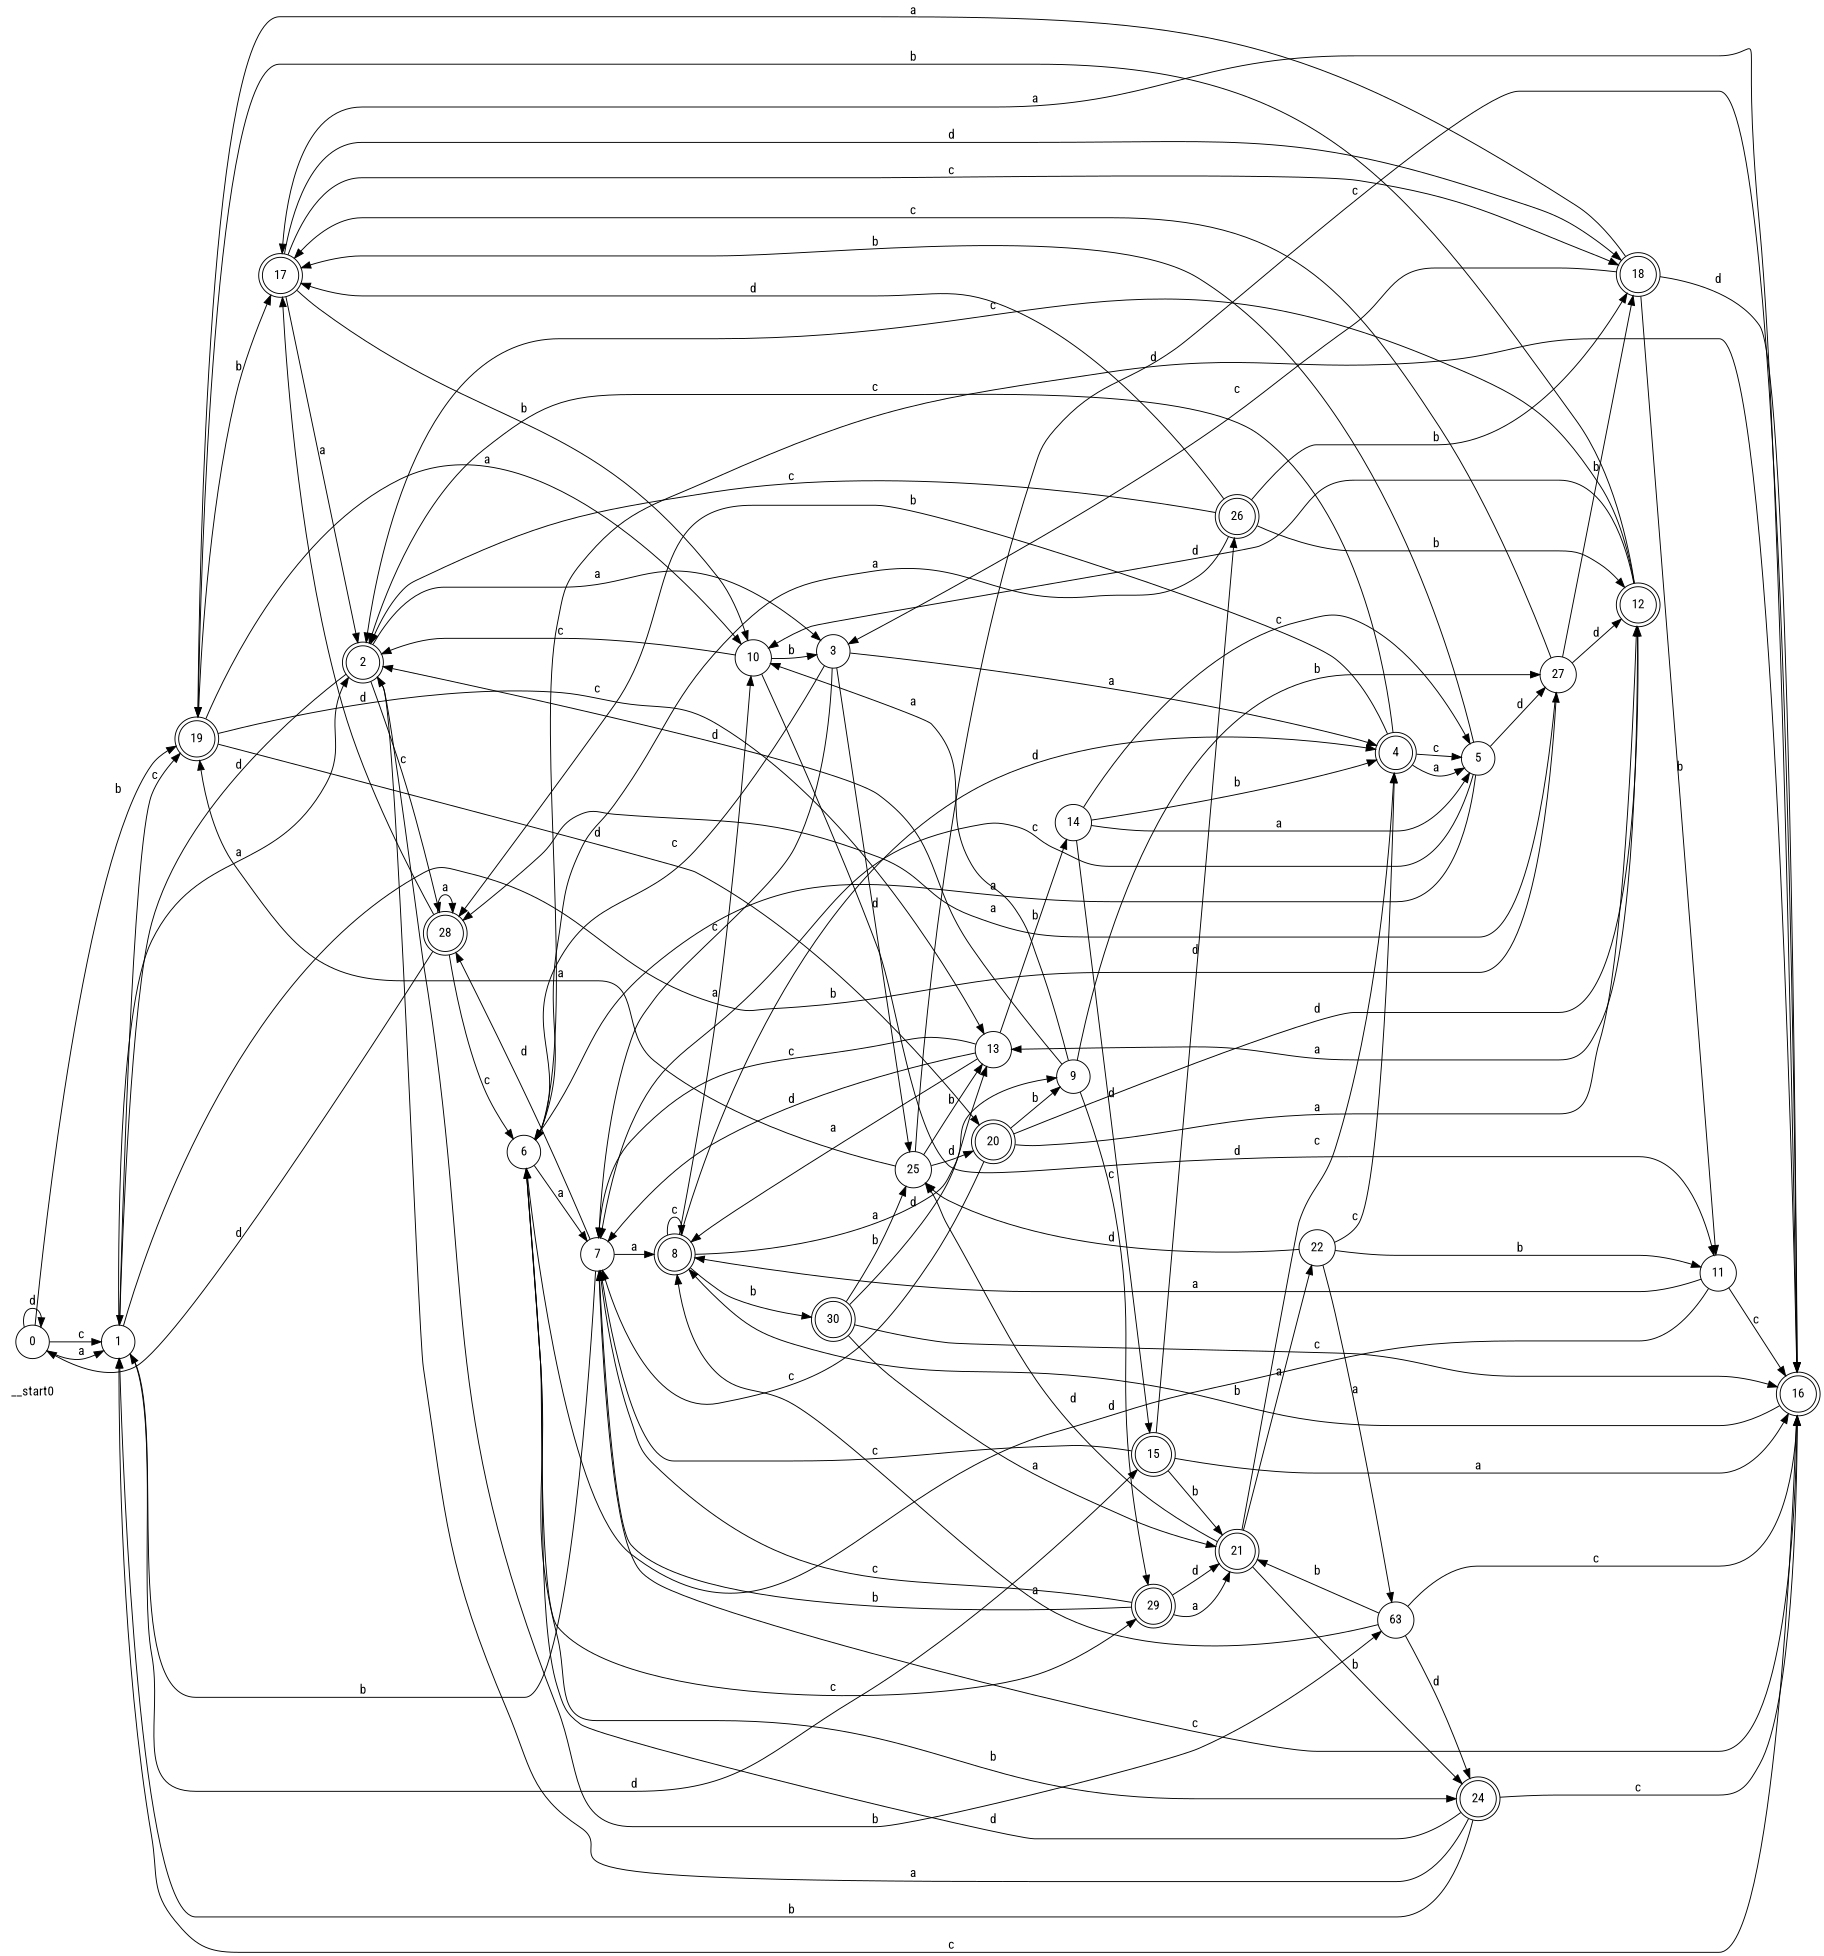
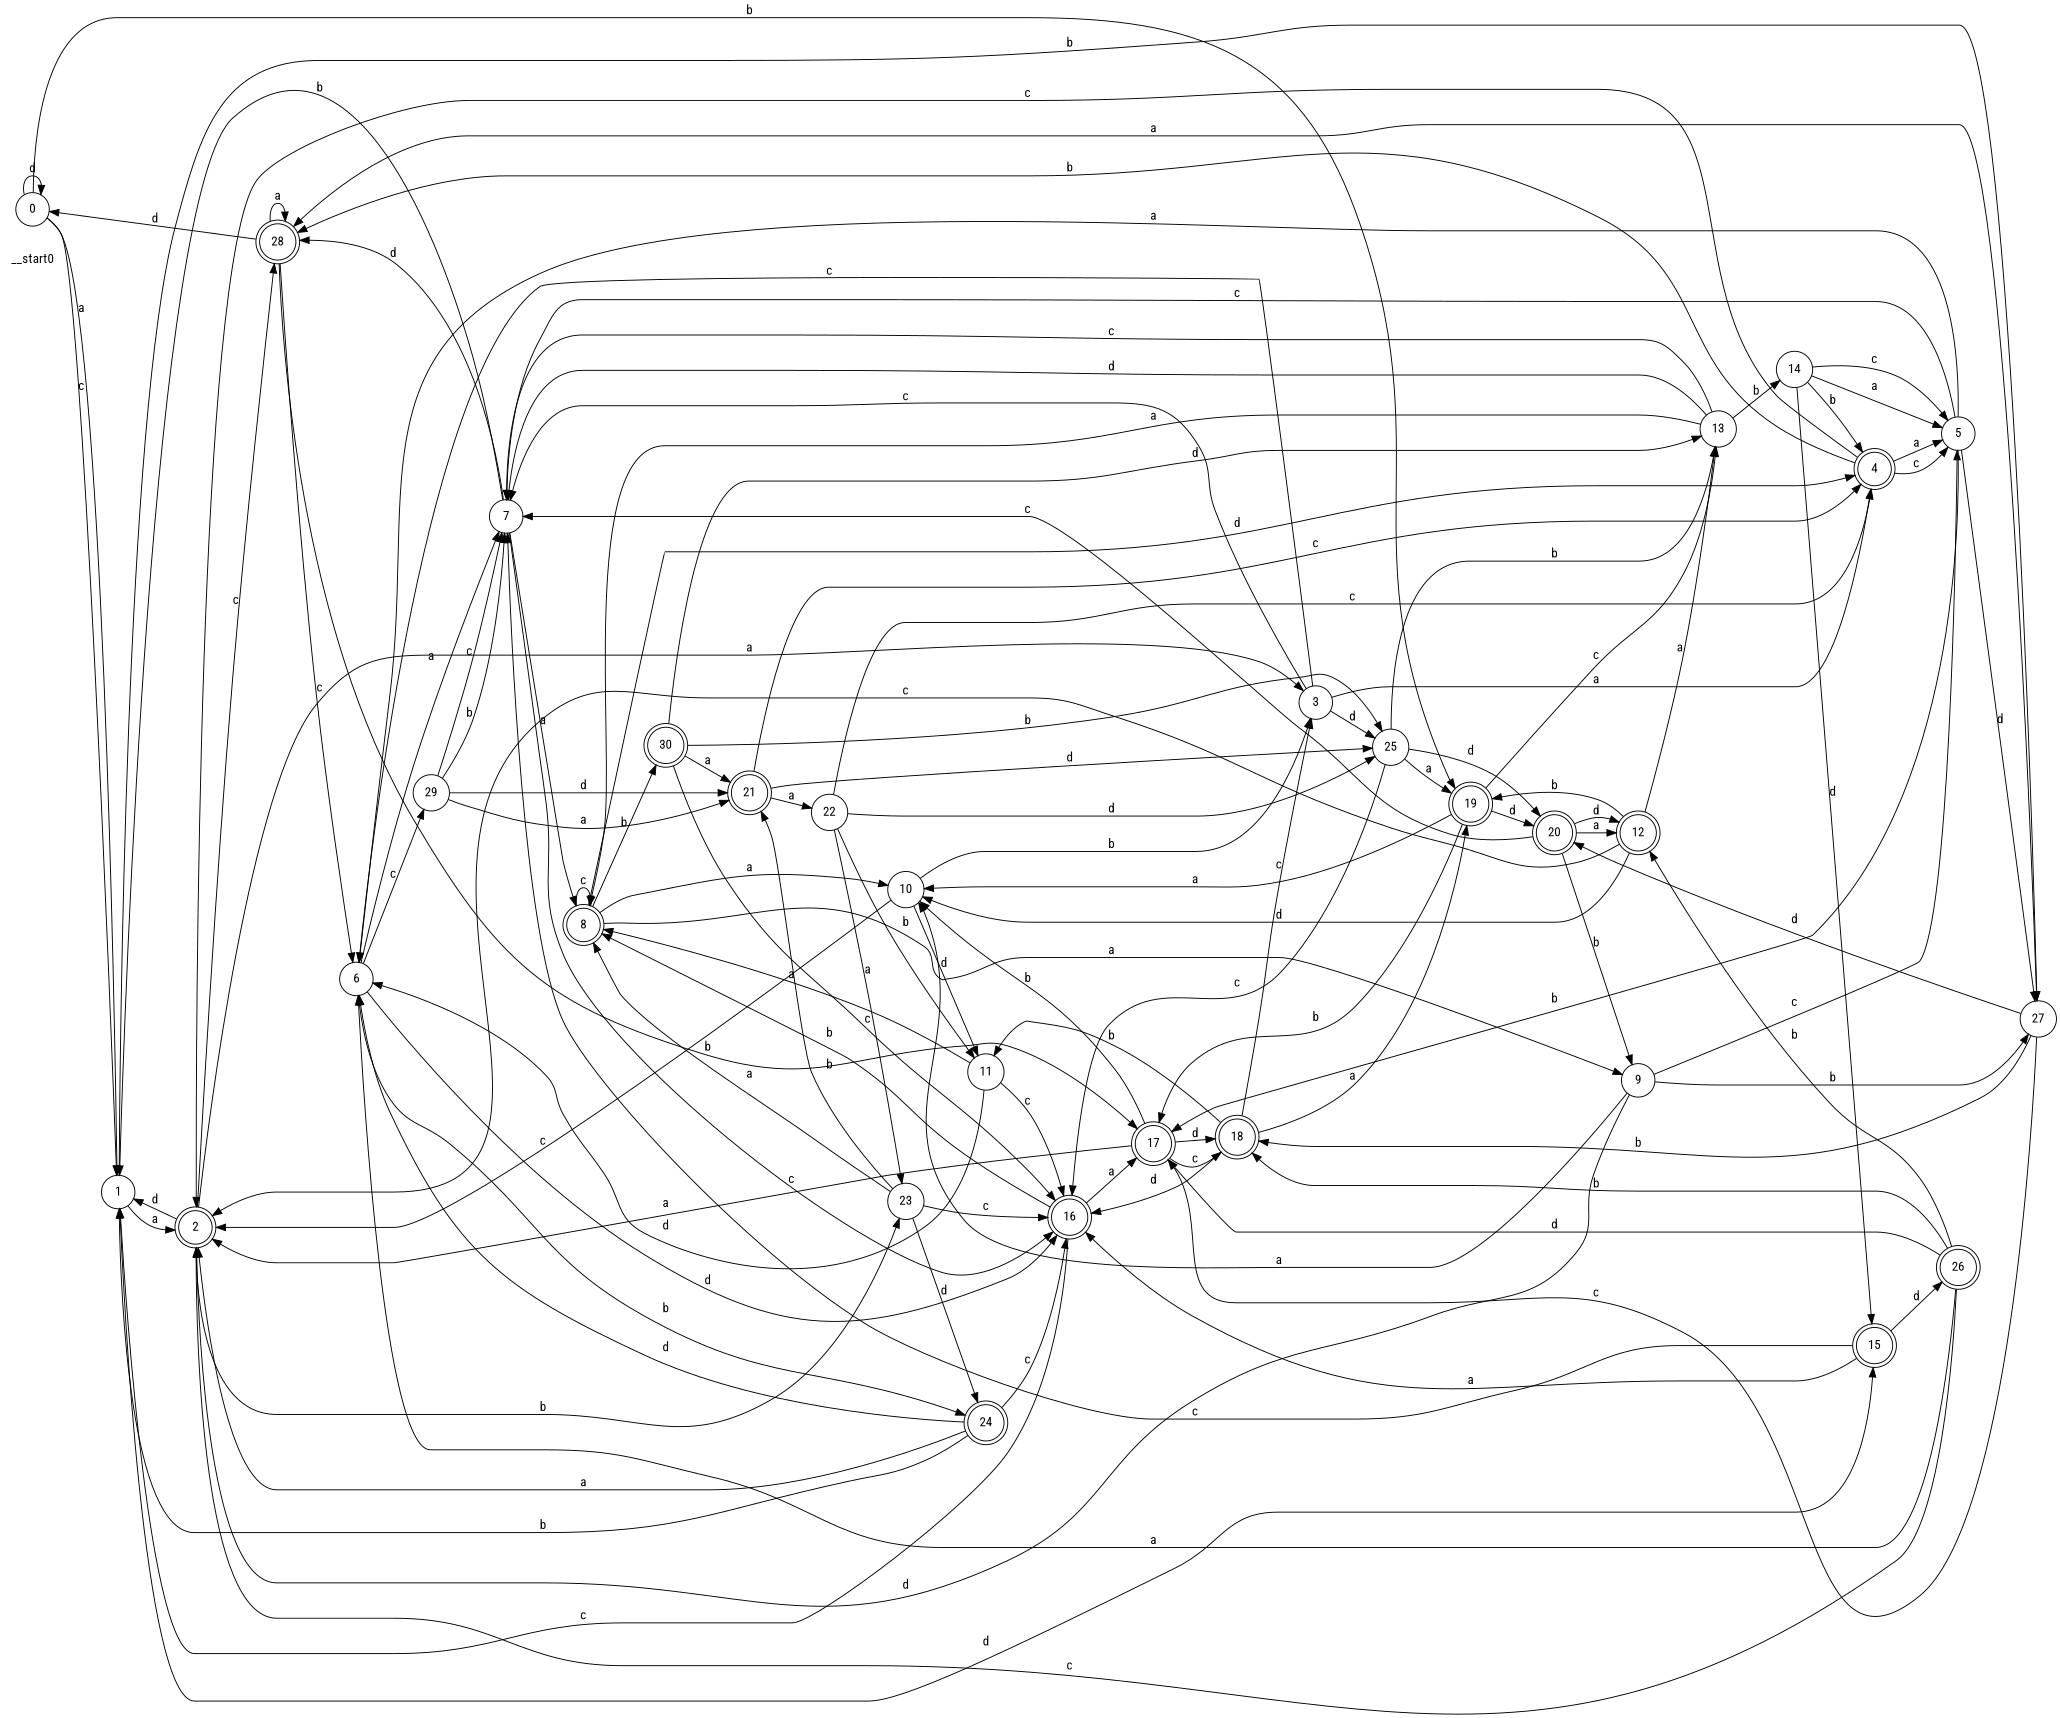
edge "27" -> "12": now "27" -> "20"
edge "28" -> "17": label "d" -> "b"
edge "1" -> "19": removed, label "c"
edge "9" -> "29": now "9" -> "5"
edge "15" -> "21": removed, label "b"
node "29": shape doublecircle -> circle
node "63": label "63" -> "23"
edge "21" -> "24": removed, label "b"
